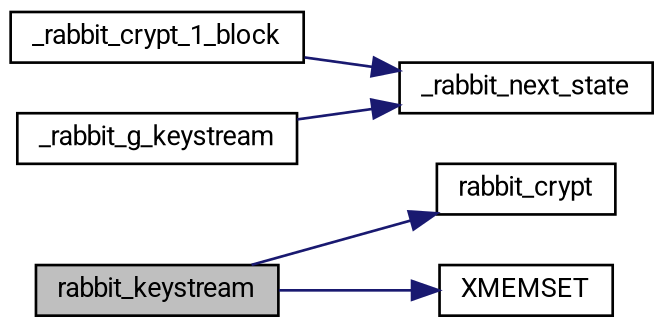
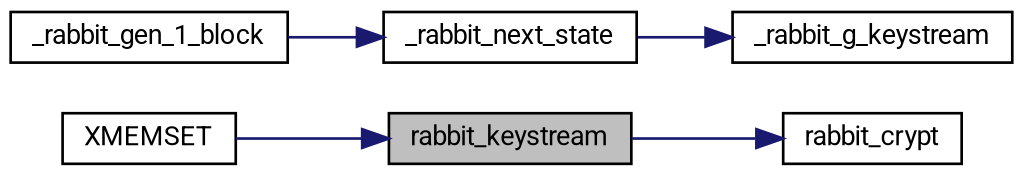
node "_rabbit_crypt_1_block": label "_rabbit_crypt_1_block" -> "_rabbit_gen_1_block"
edge "_rabbit_g_keystream" -> "_rabbit_next_state": reversed
edge "rabbit_keystream" -> "XMEMSET": reversed
